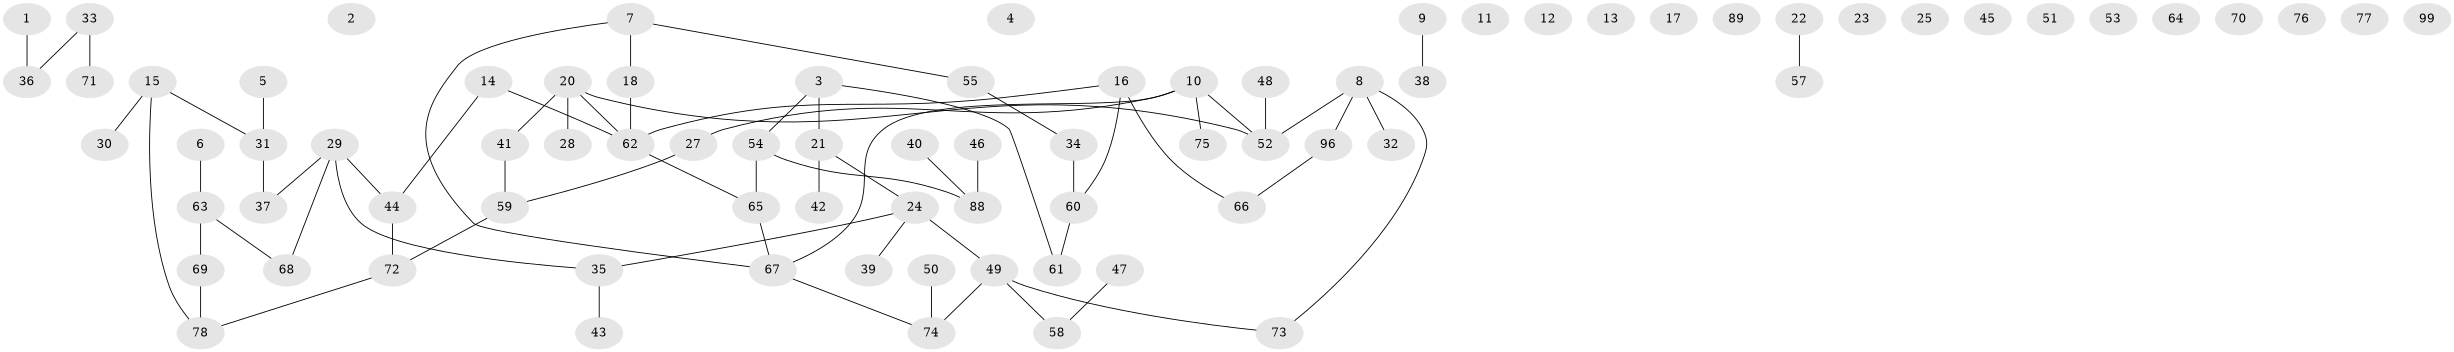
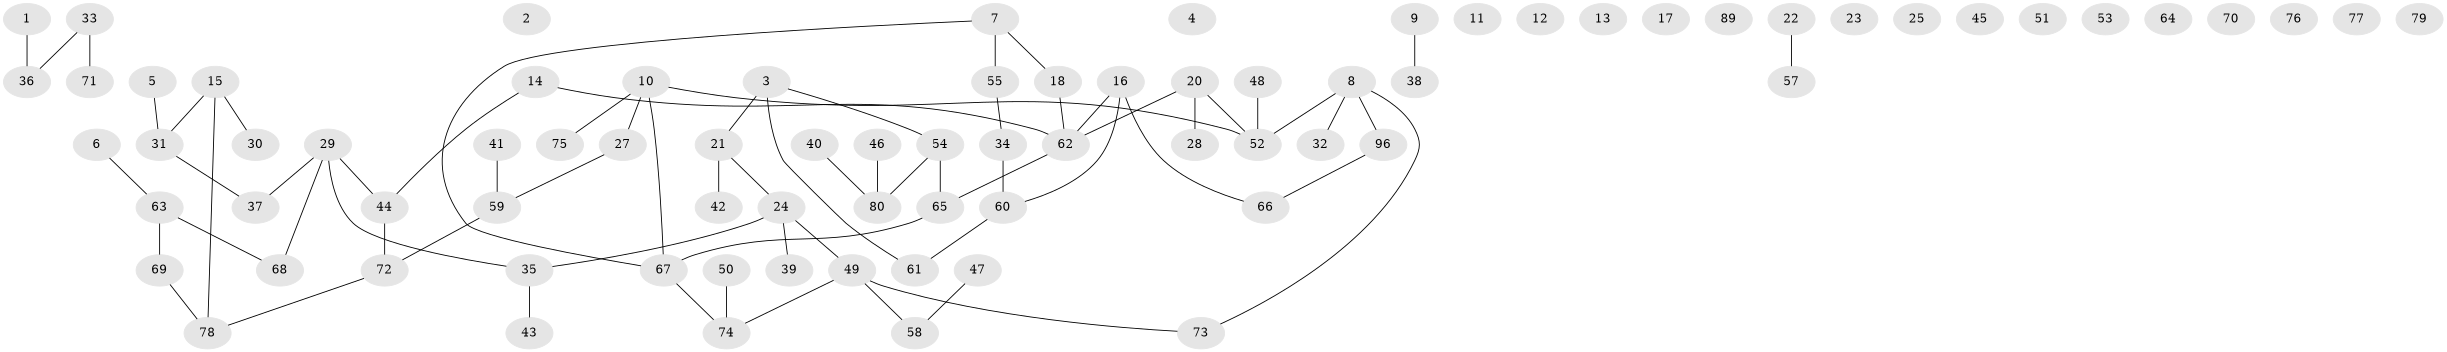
node "99": label "99" -> "79"
edge "20" -- "41": removed
node "88": label "88" -> "80"
